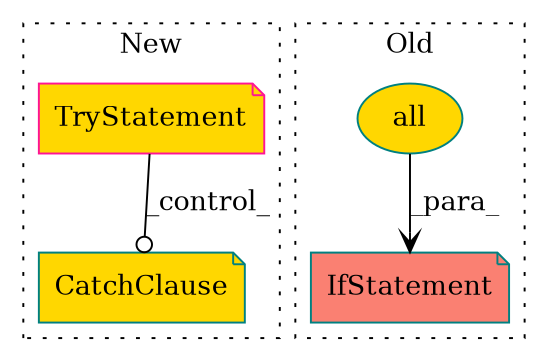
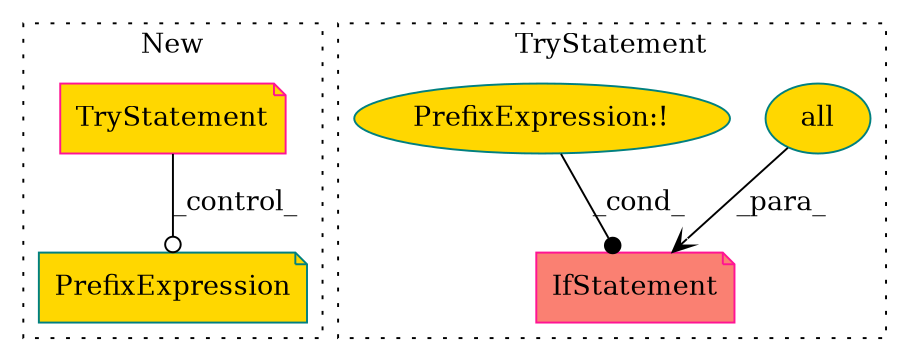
cluster "Old": label "Old" -> "TryStatement"
node "PrefixExpression:!": added
node "CatchClause": label "CatchClause" -> "PrefixExpression"
node "IfStatement": color teal -> deeppink
